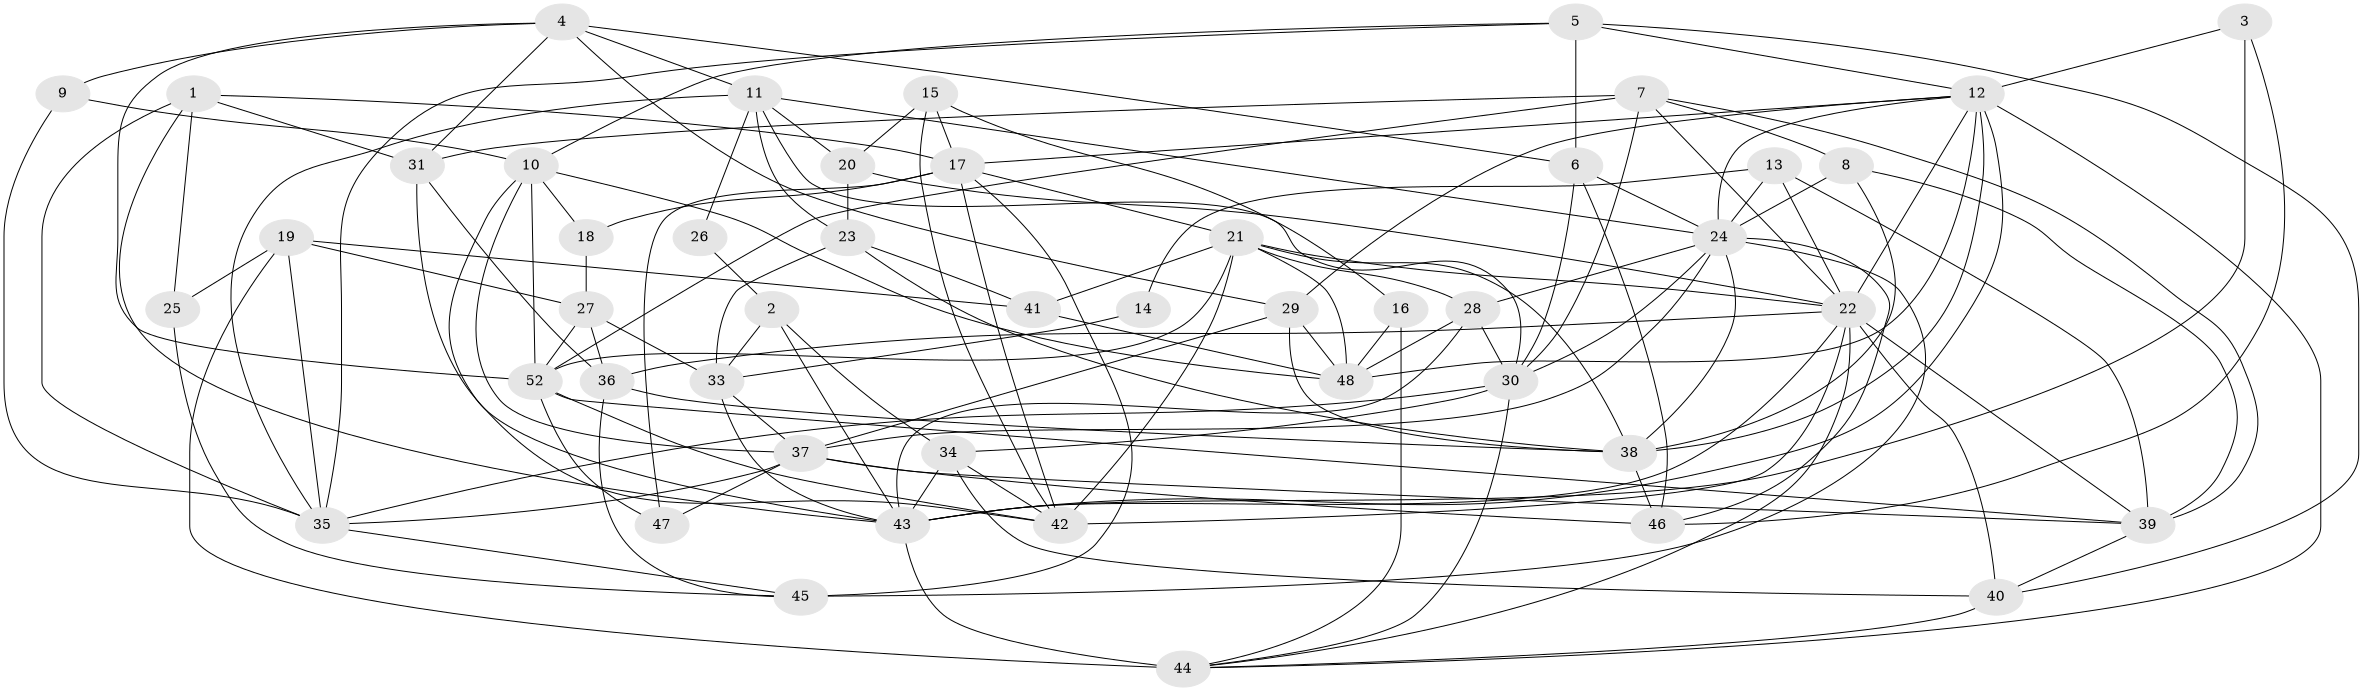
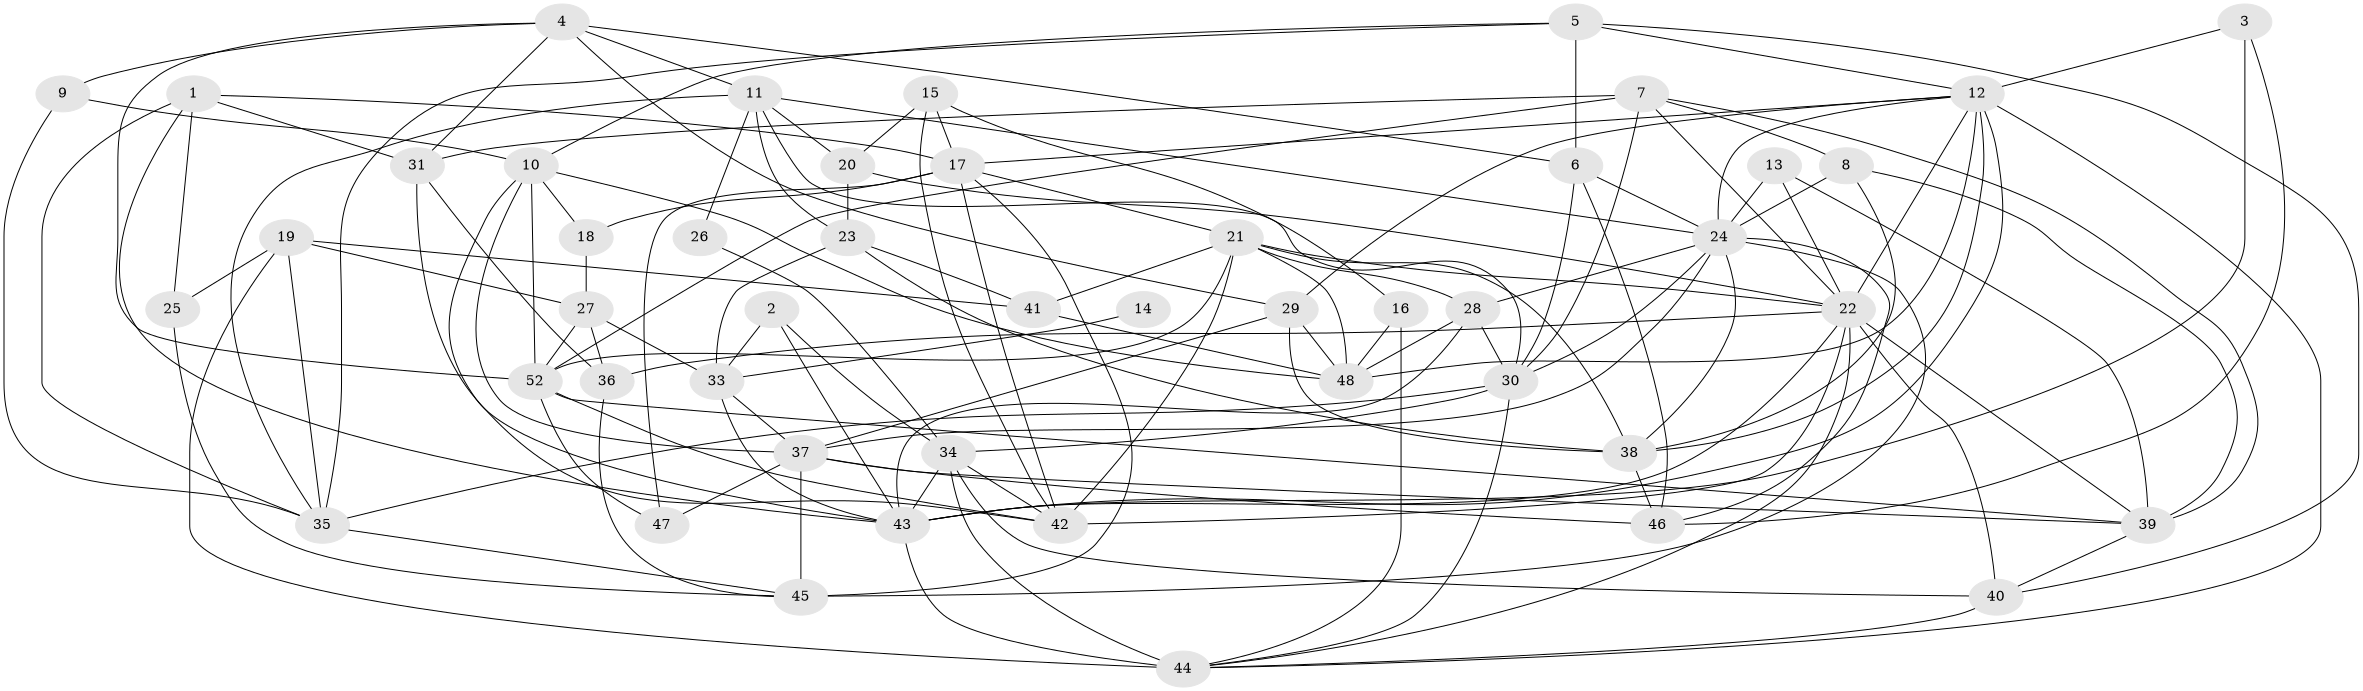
edge "13" -- "14": removed
edge "26" -- "2": now "26" -- "34"
edge "36" -- "38": removed
edge "37" -- "35": now "37" -- "45"
edge "34" -- "44": added
